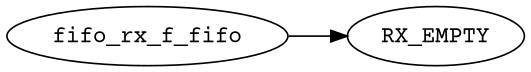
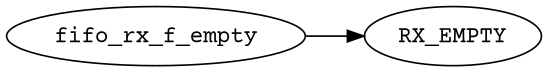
node "fifo_rx_f_fifo": label "fifo_rx_f_fifo" -> "fifo_rx_f_empty"
